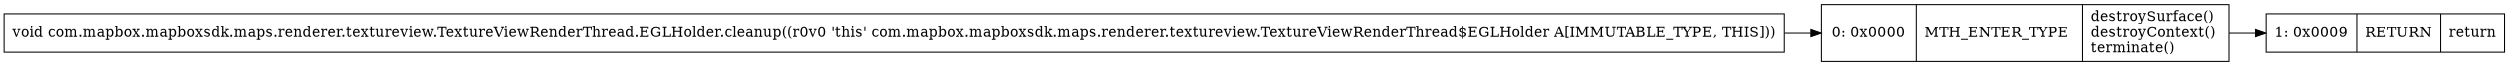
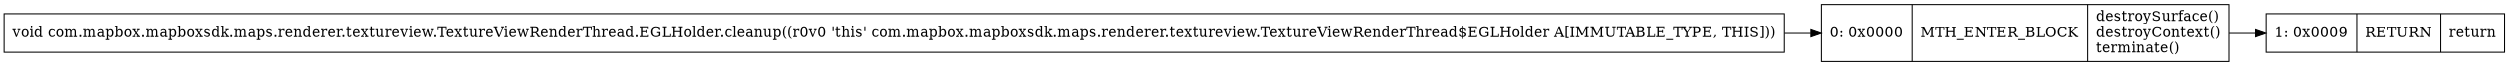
node "0: 0x0000": text "MTH_ENTER_TYPE" -> "MTH_ENTER_BLOCK"
